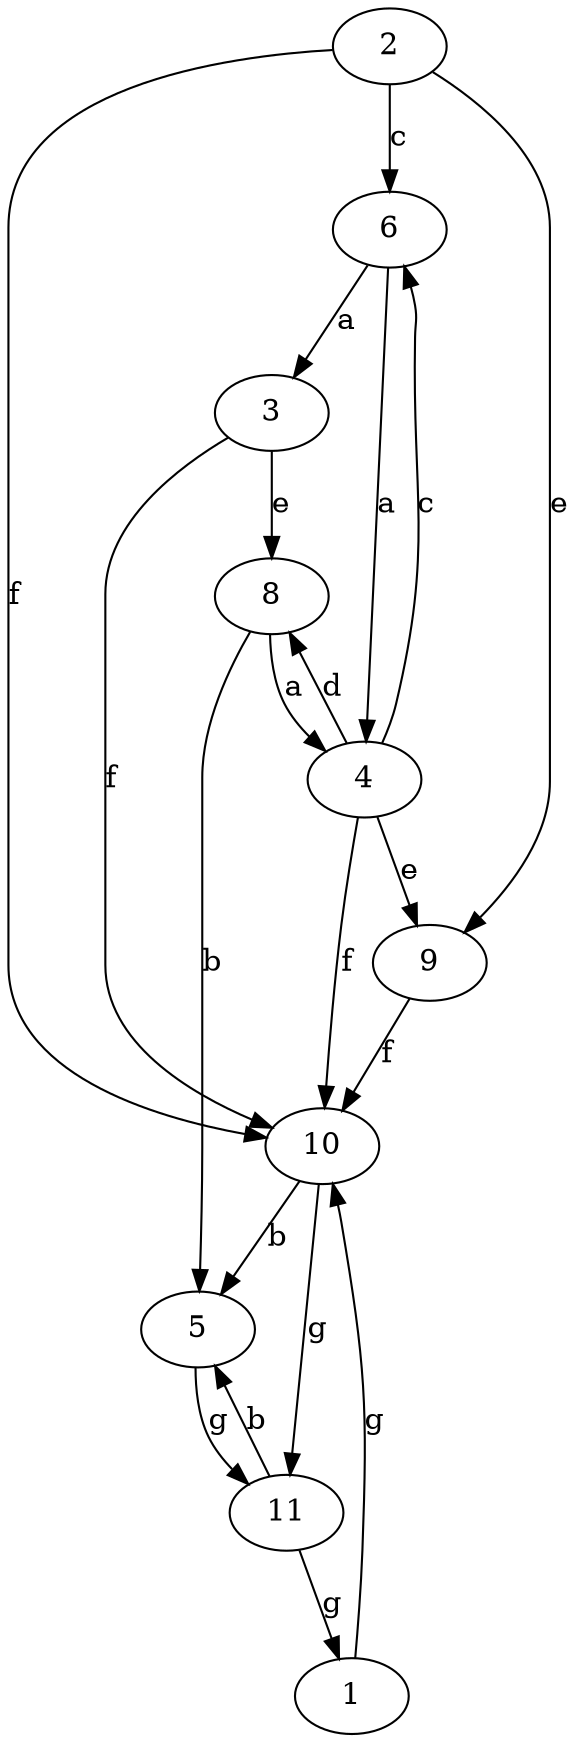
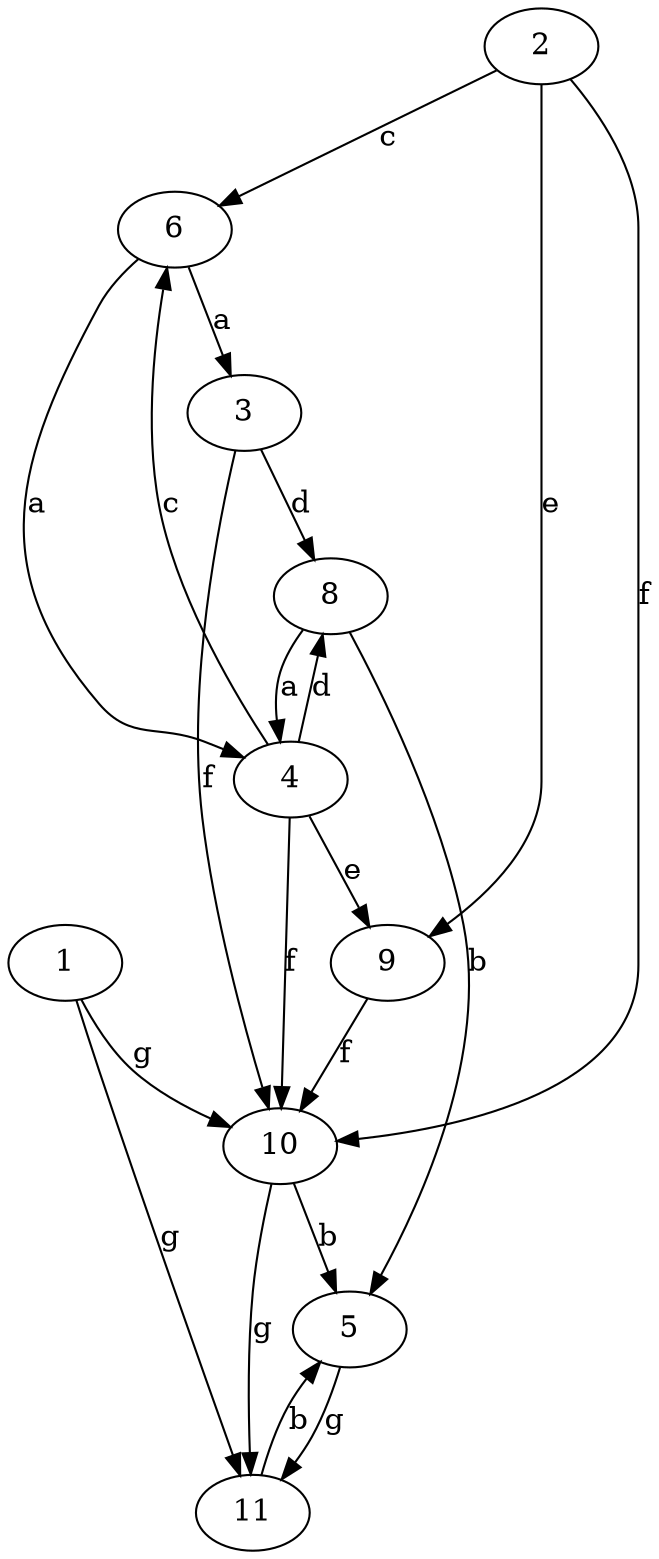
edge "3" -> "8": label "e" -> "d"
edge "11" -> "1": reversed
